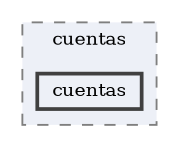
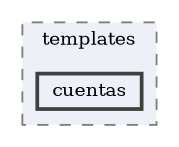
cluster "cuentas": label "cuentas" -> "templates"
